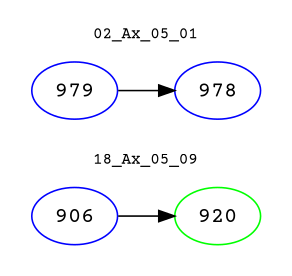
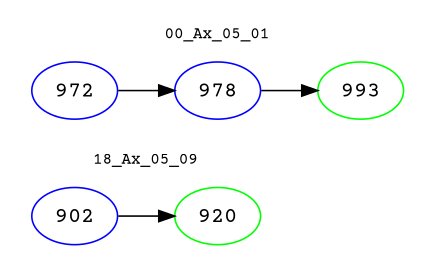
cluster "02_Ax_05_01": label "02_Ax_05_01" -> "00_Ax_05_01"
node "979": label "979" -> "972"
node "993": added
node "906": label "906" -> "902"
